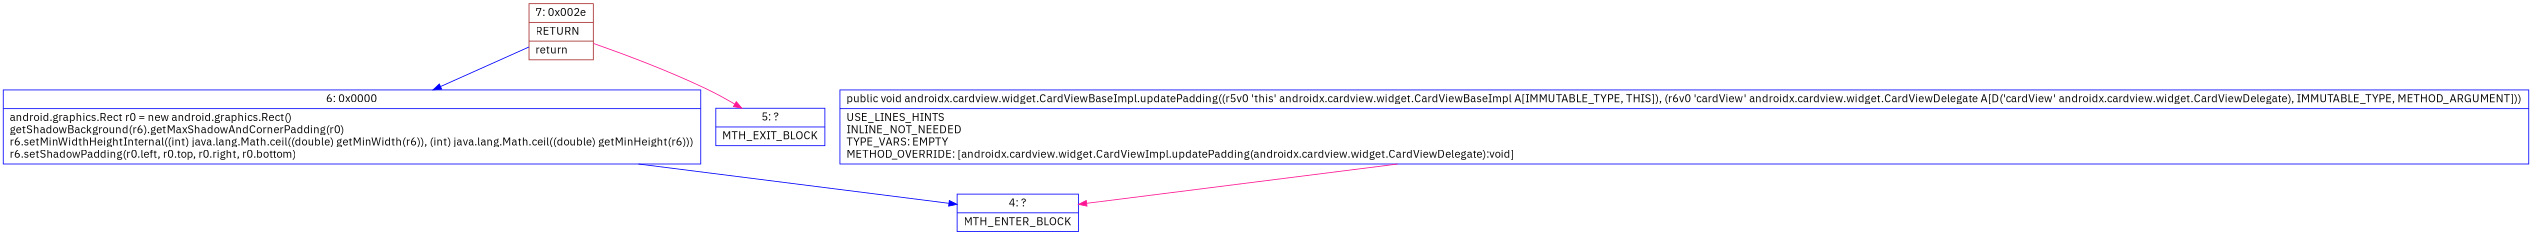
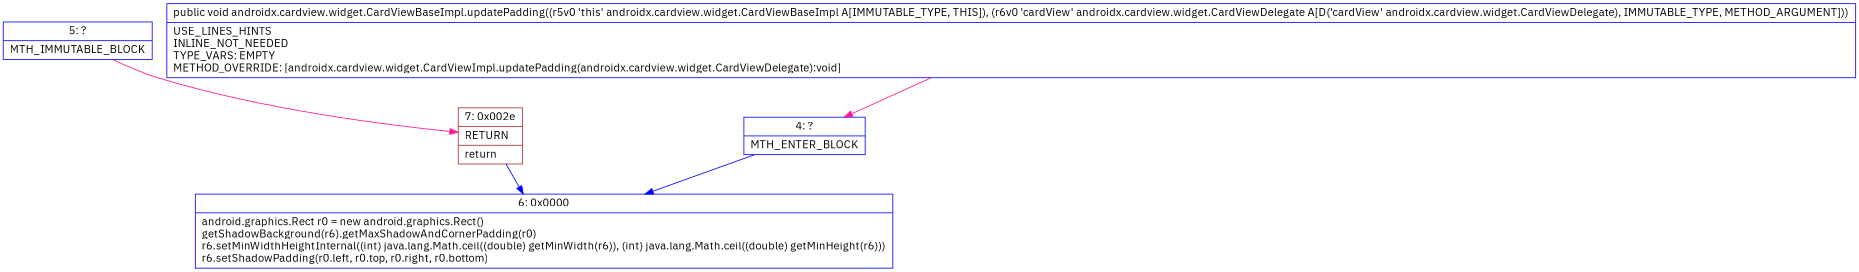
edge "7: 0x002e" -> "5: ?": reversed
node "5: ?": text "MTH_EXIT_BLOCK" -> "MTH_IMMUTABLE_BLOCK"
edge "6: 0x0000" -> "4: ?": reversed
